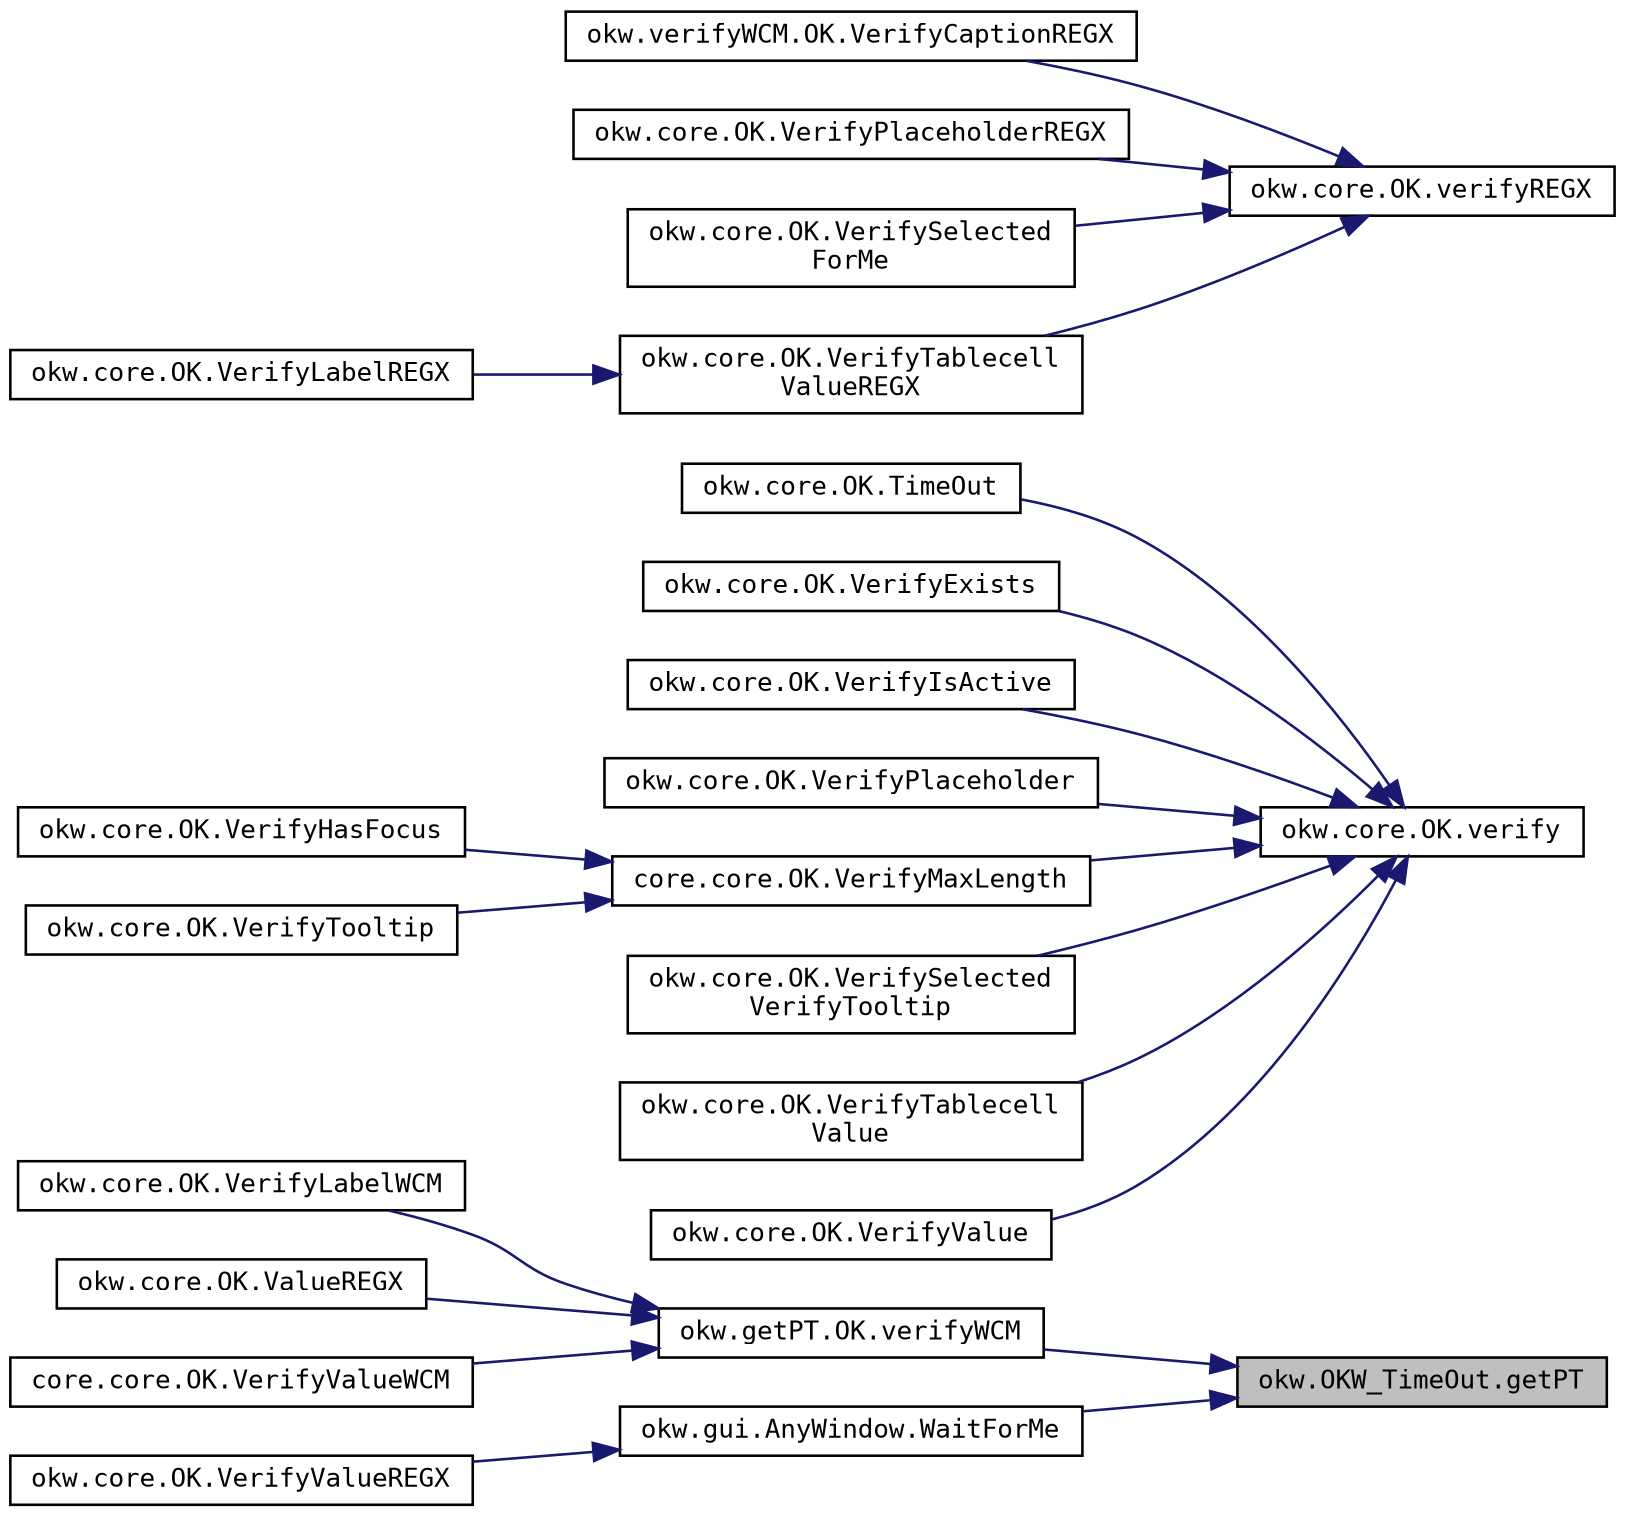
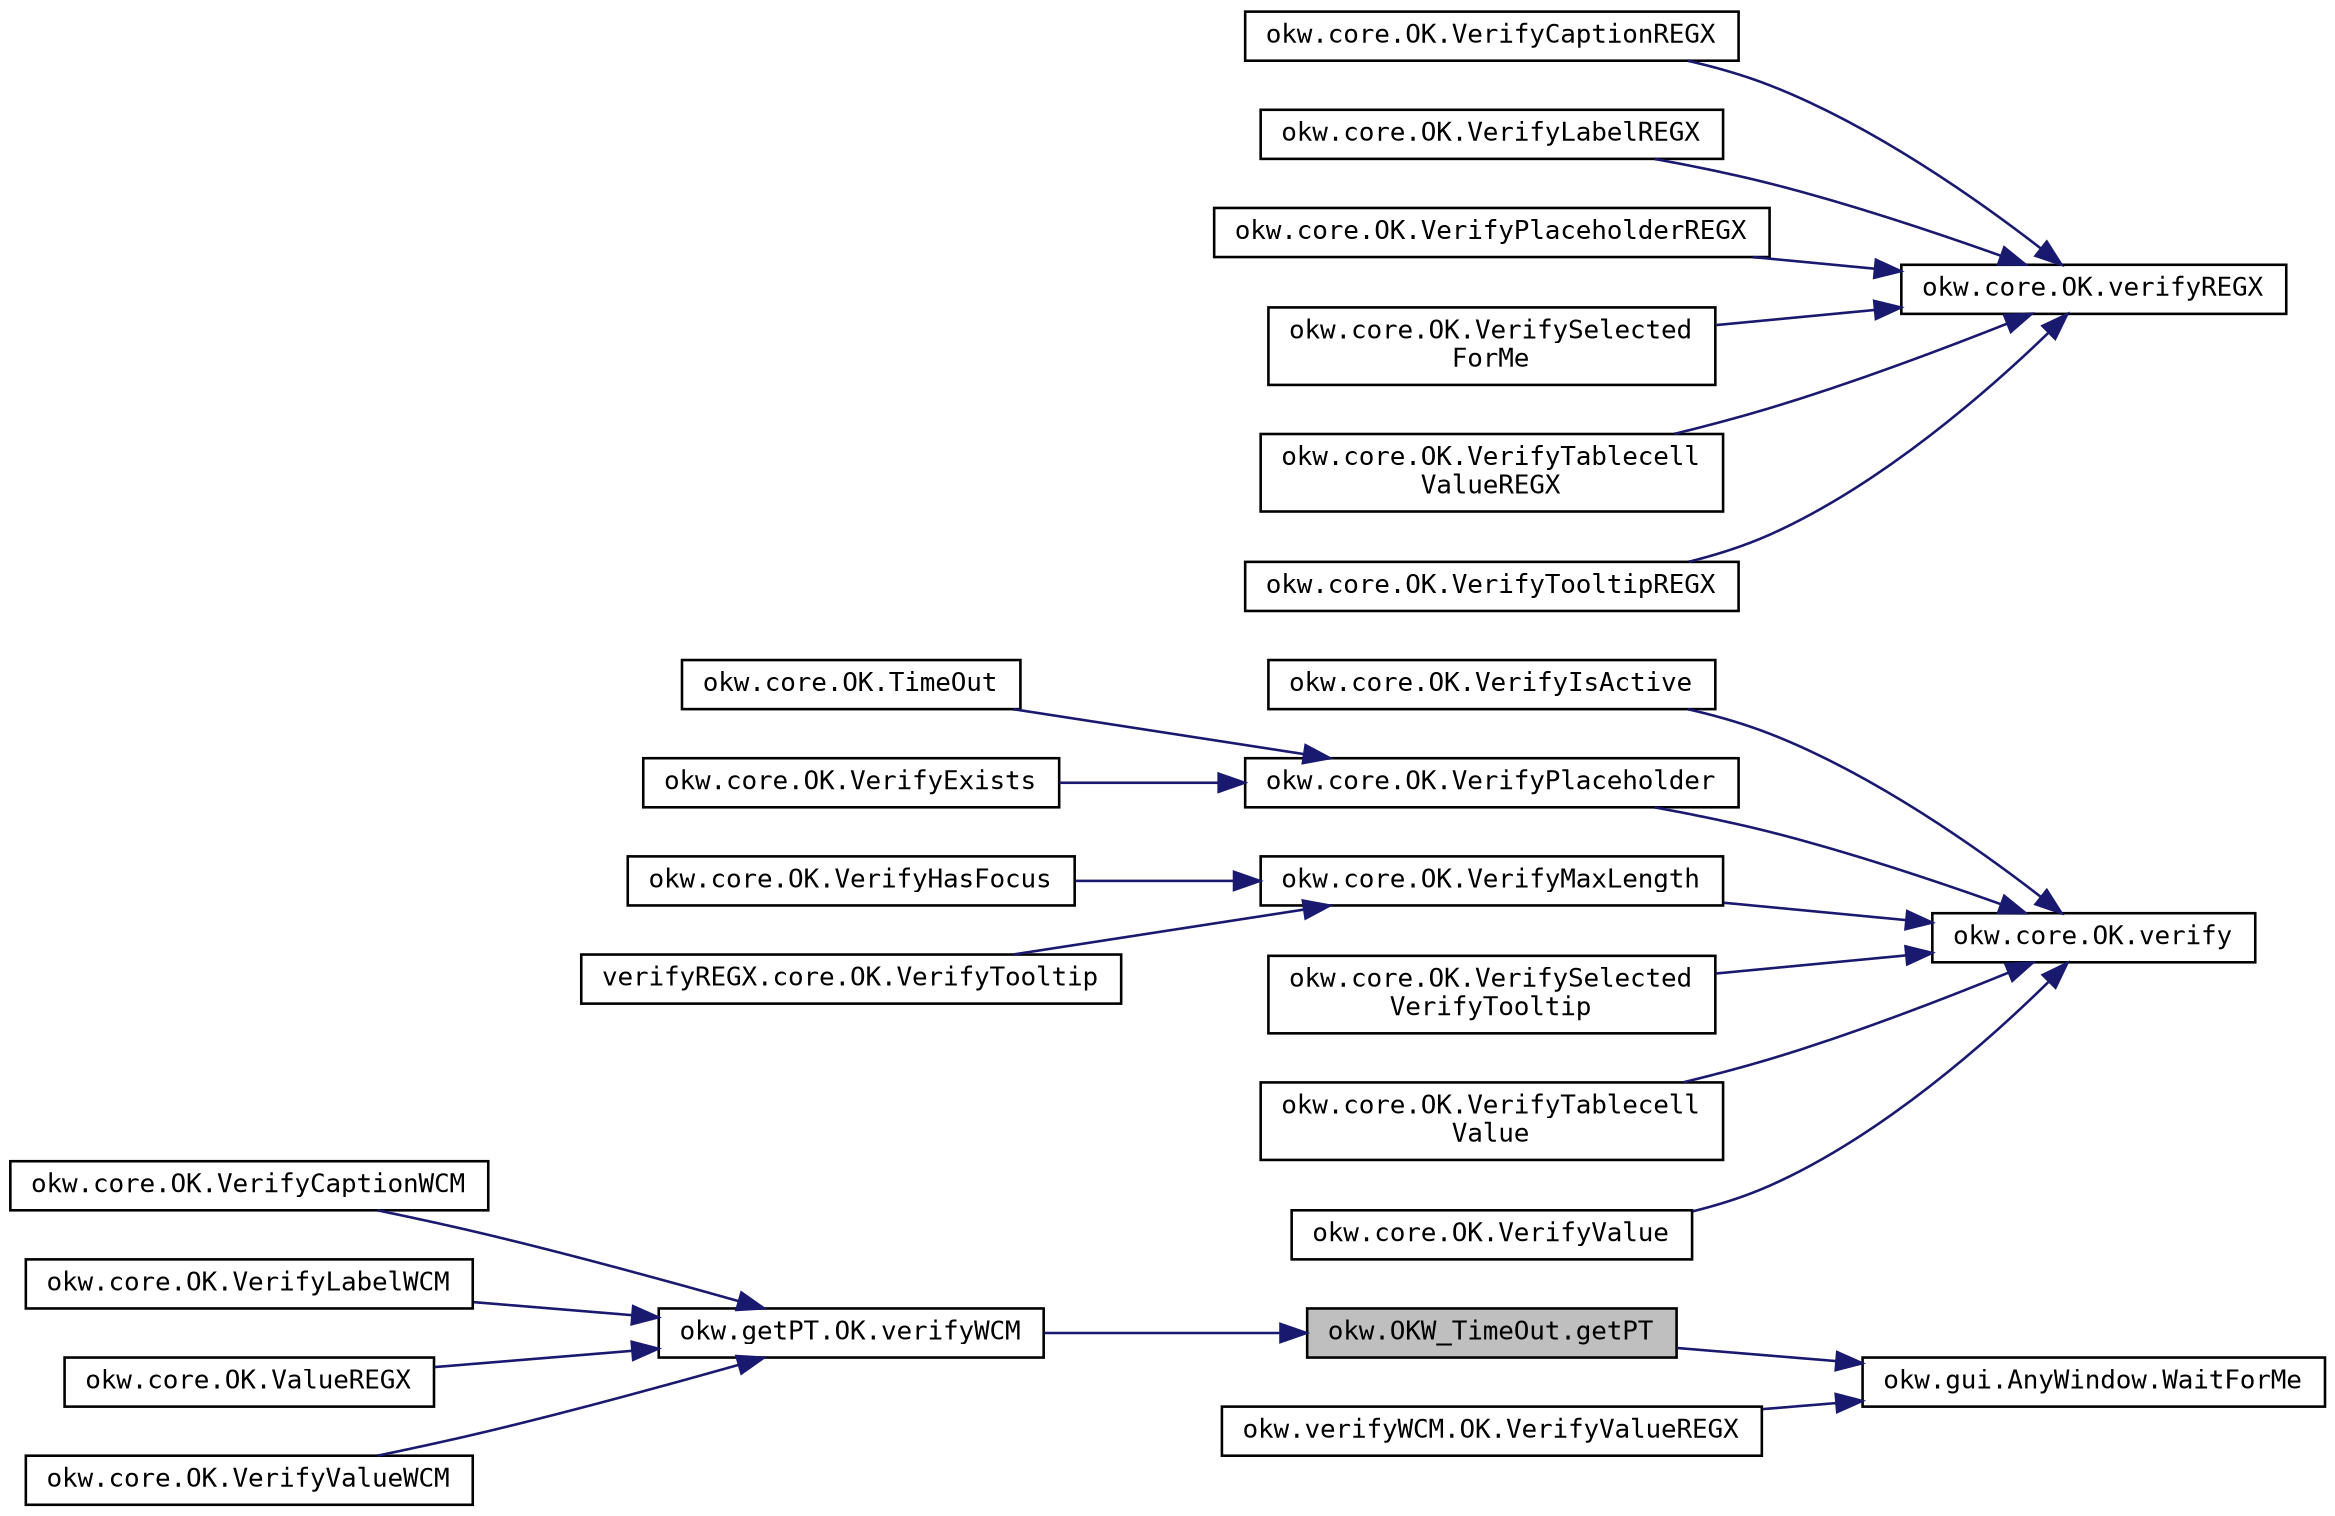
node "okw.verifyWCM.OK.VerifyCaptionREGX": label "okw.verifyWCM.OK.VerifyCaptionREGX" -> "okw.core.OK.VerifyCaptionREGX"
edge "okw.core.OK.VerifyLabelREGX" -> "okw.core.OK.VerifyTablecell ValueREGX": now "okw.core.OK.VerifyLabelREGX" -> "okw.core.OK.verifyREGX"
node "okw.core.OK.VerifyTooltipREGX": added
edge "okw.core.OK.TimeOut" -> "okw.core.OK.verify": now "okw.core.OK.TimeOut" -> "okw.core.OK.VerifyPlaceholder"
edge "okw.core.OK.VerifyExists" -> "okw.core.OK.verify": now "okw.core.OK.VerifyExists" -> "okw.core.OK.VerifyPlaceholder"
node "core.core.OK.VerifyMaxLength": label "core.core.OK.VerifyMaxLength" -> "okw.core.OK.VerifyMaxLength"
node "okw.core.OK.VerifyTooltip": label "okw.core.OK.VerifyTooltip" -> "verifyREGX.core.OK.VerifyTooltip"
node "okw.core.OK.VerifyCaptionWCM": added
node "core.core.OK.VerifyValueWCM": label "core.core.OK.VerifyValueWCM" -> "okw.core.OK.VerifyValueWCM"
edge "okw.gui.AnyWindow.WaitForMe" -> "okw.OKW_TimeOut.getPT": reversed
node "okw.core.OK.VerifyValueREGX": label "okw.core.OK.VerifyValueREGX" -> "okw.verifyWCM.OK.VerifyValueREGX"
